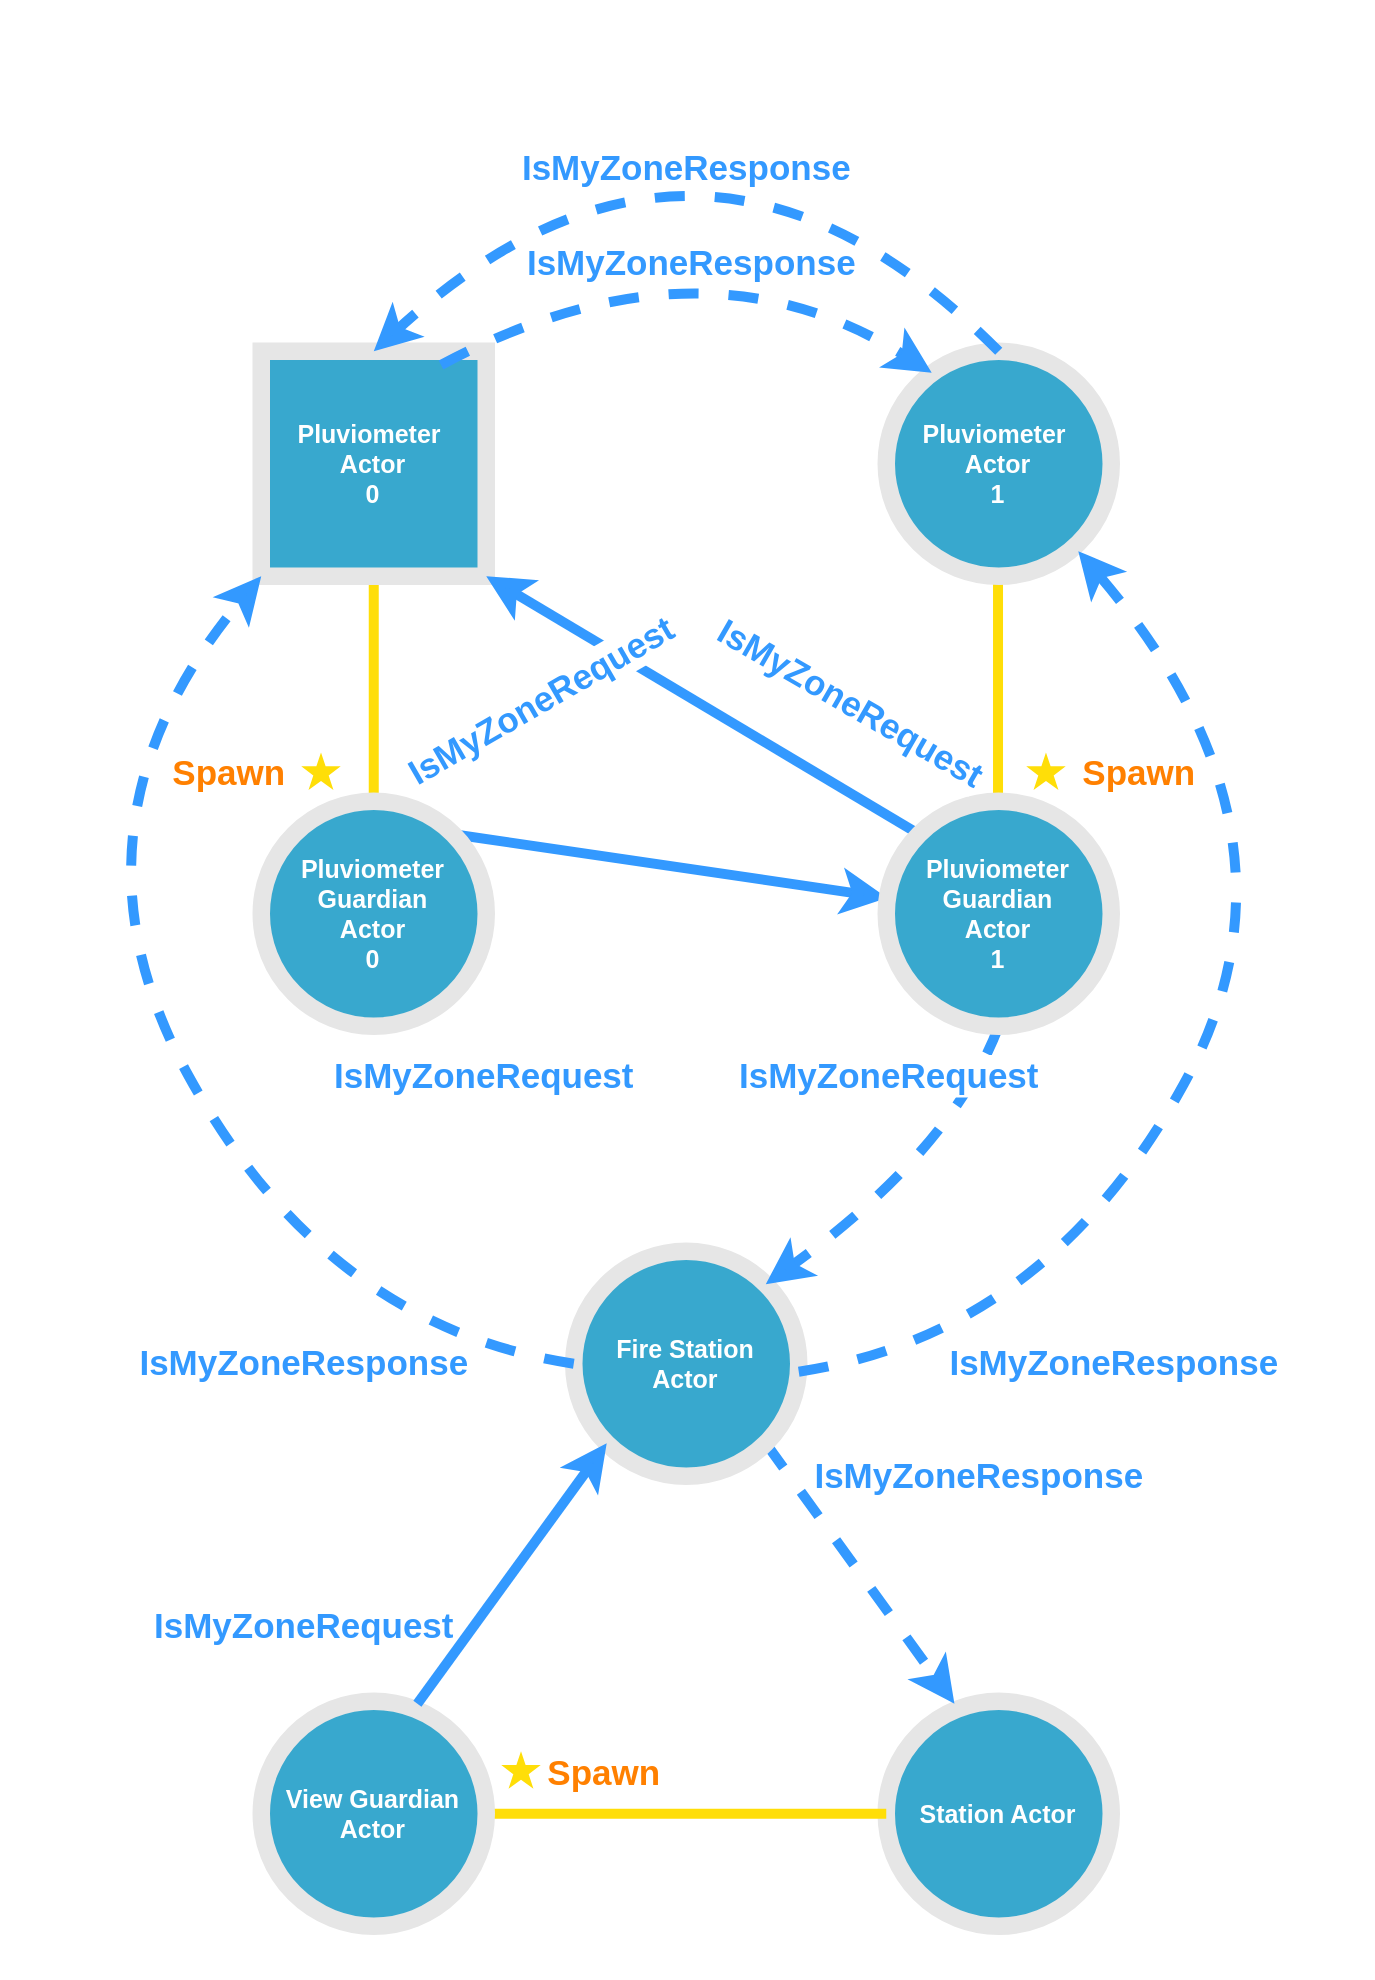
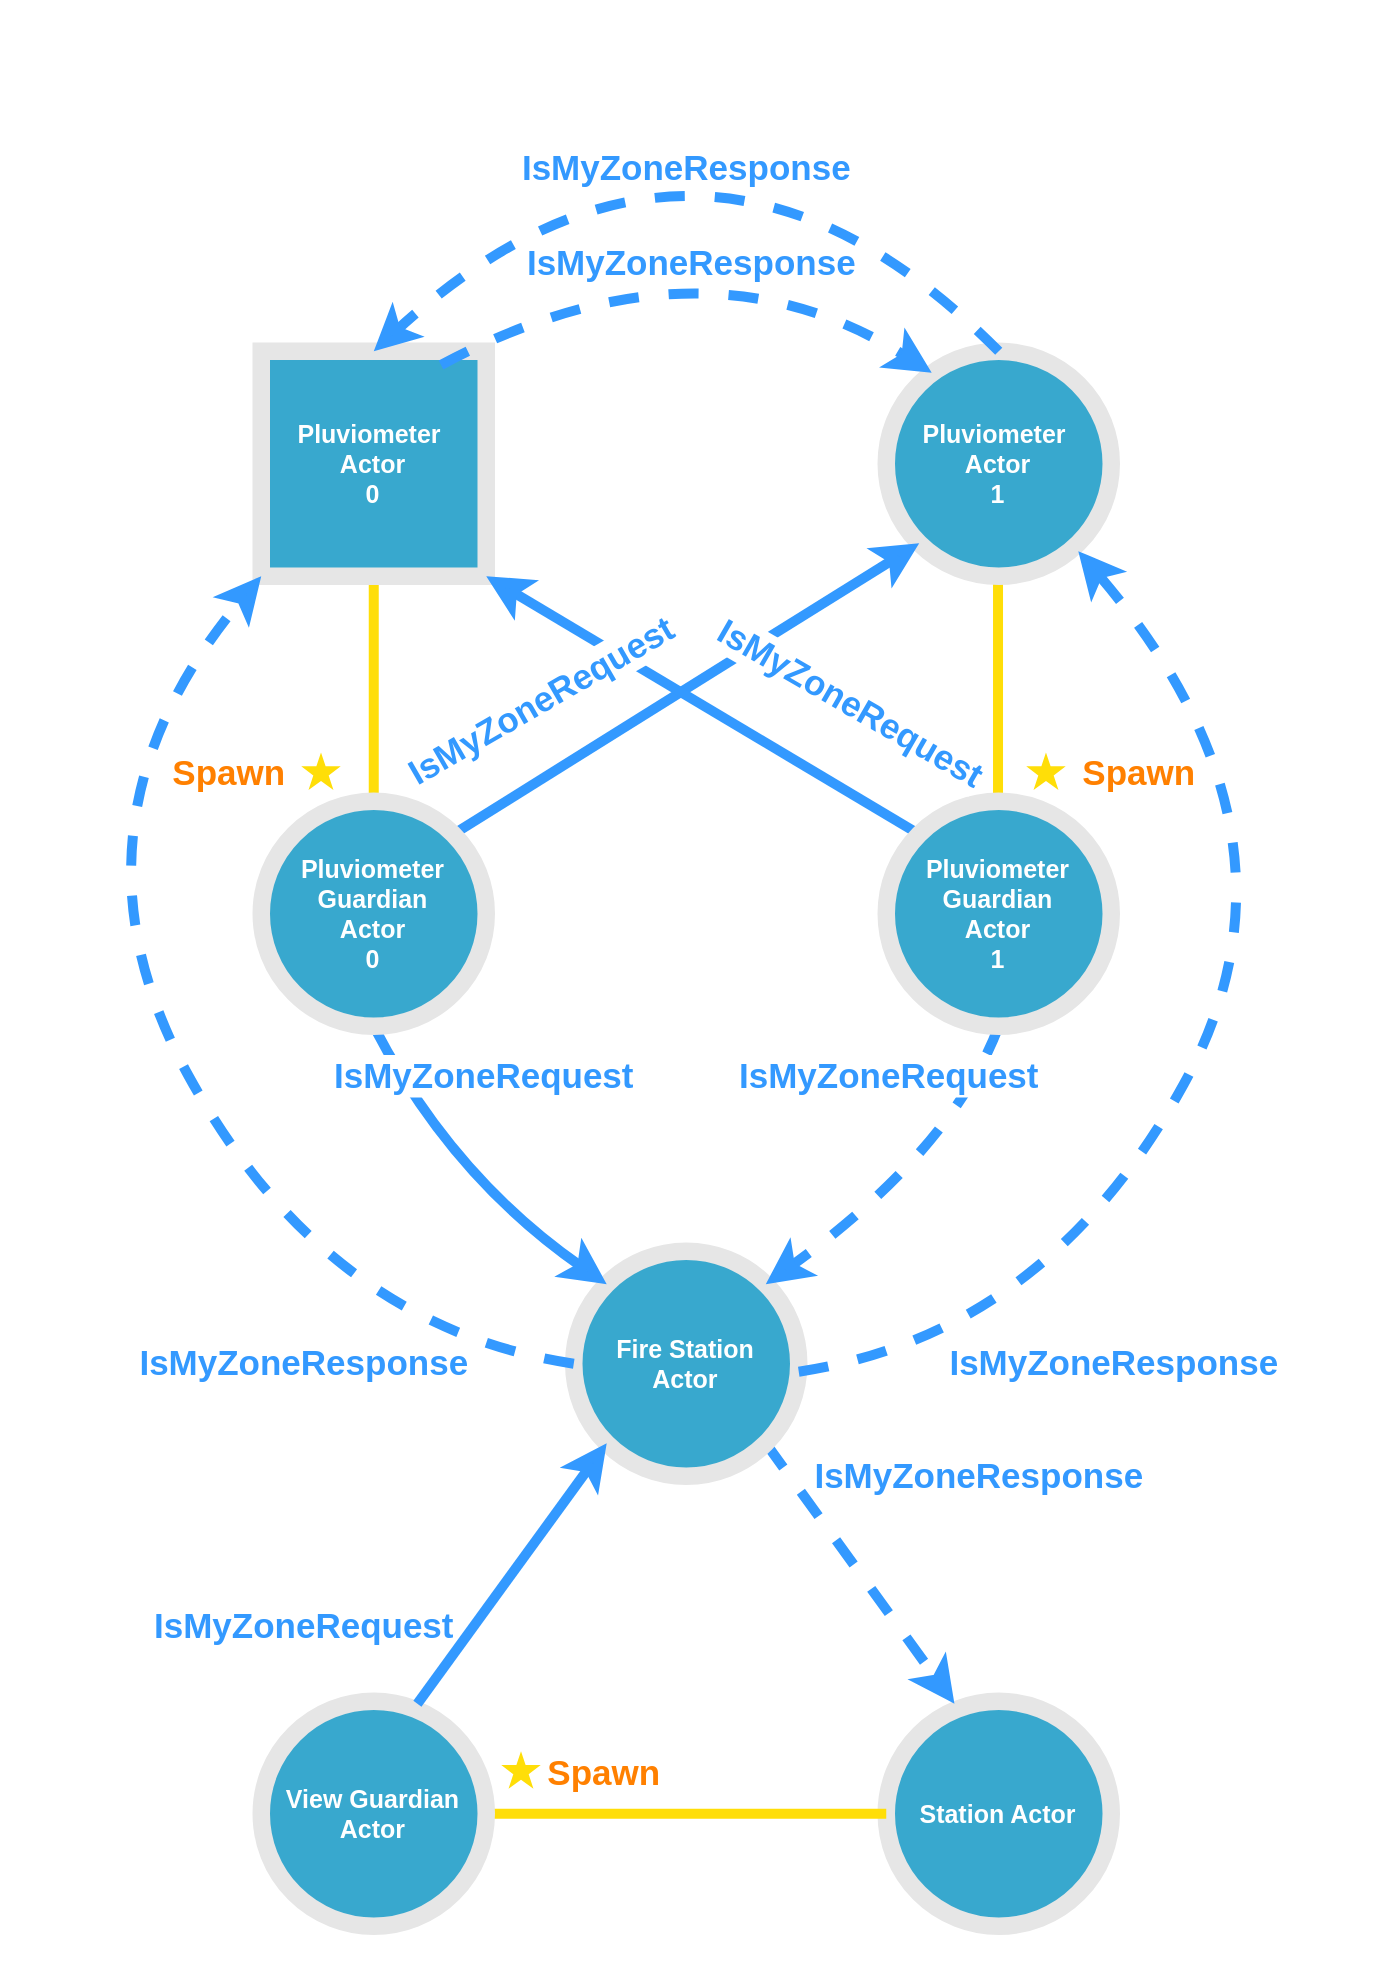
edge "Pluviometer Guardian Actor 0" -> "Pluviometer Guardian Actor 1": now "Pluviometer Guardian Actor 0" -> "Pluviometer Actor 1"
edge "Pluviometer Guardian Actor 0" -> "Fire Station Actor": added
